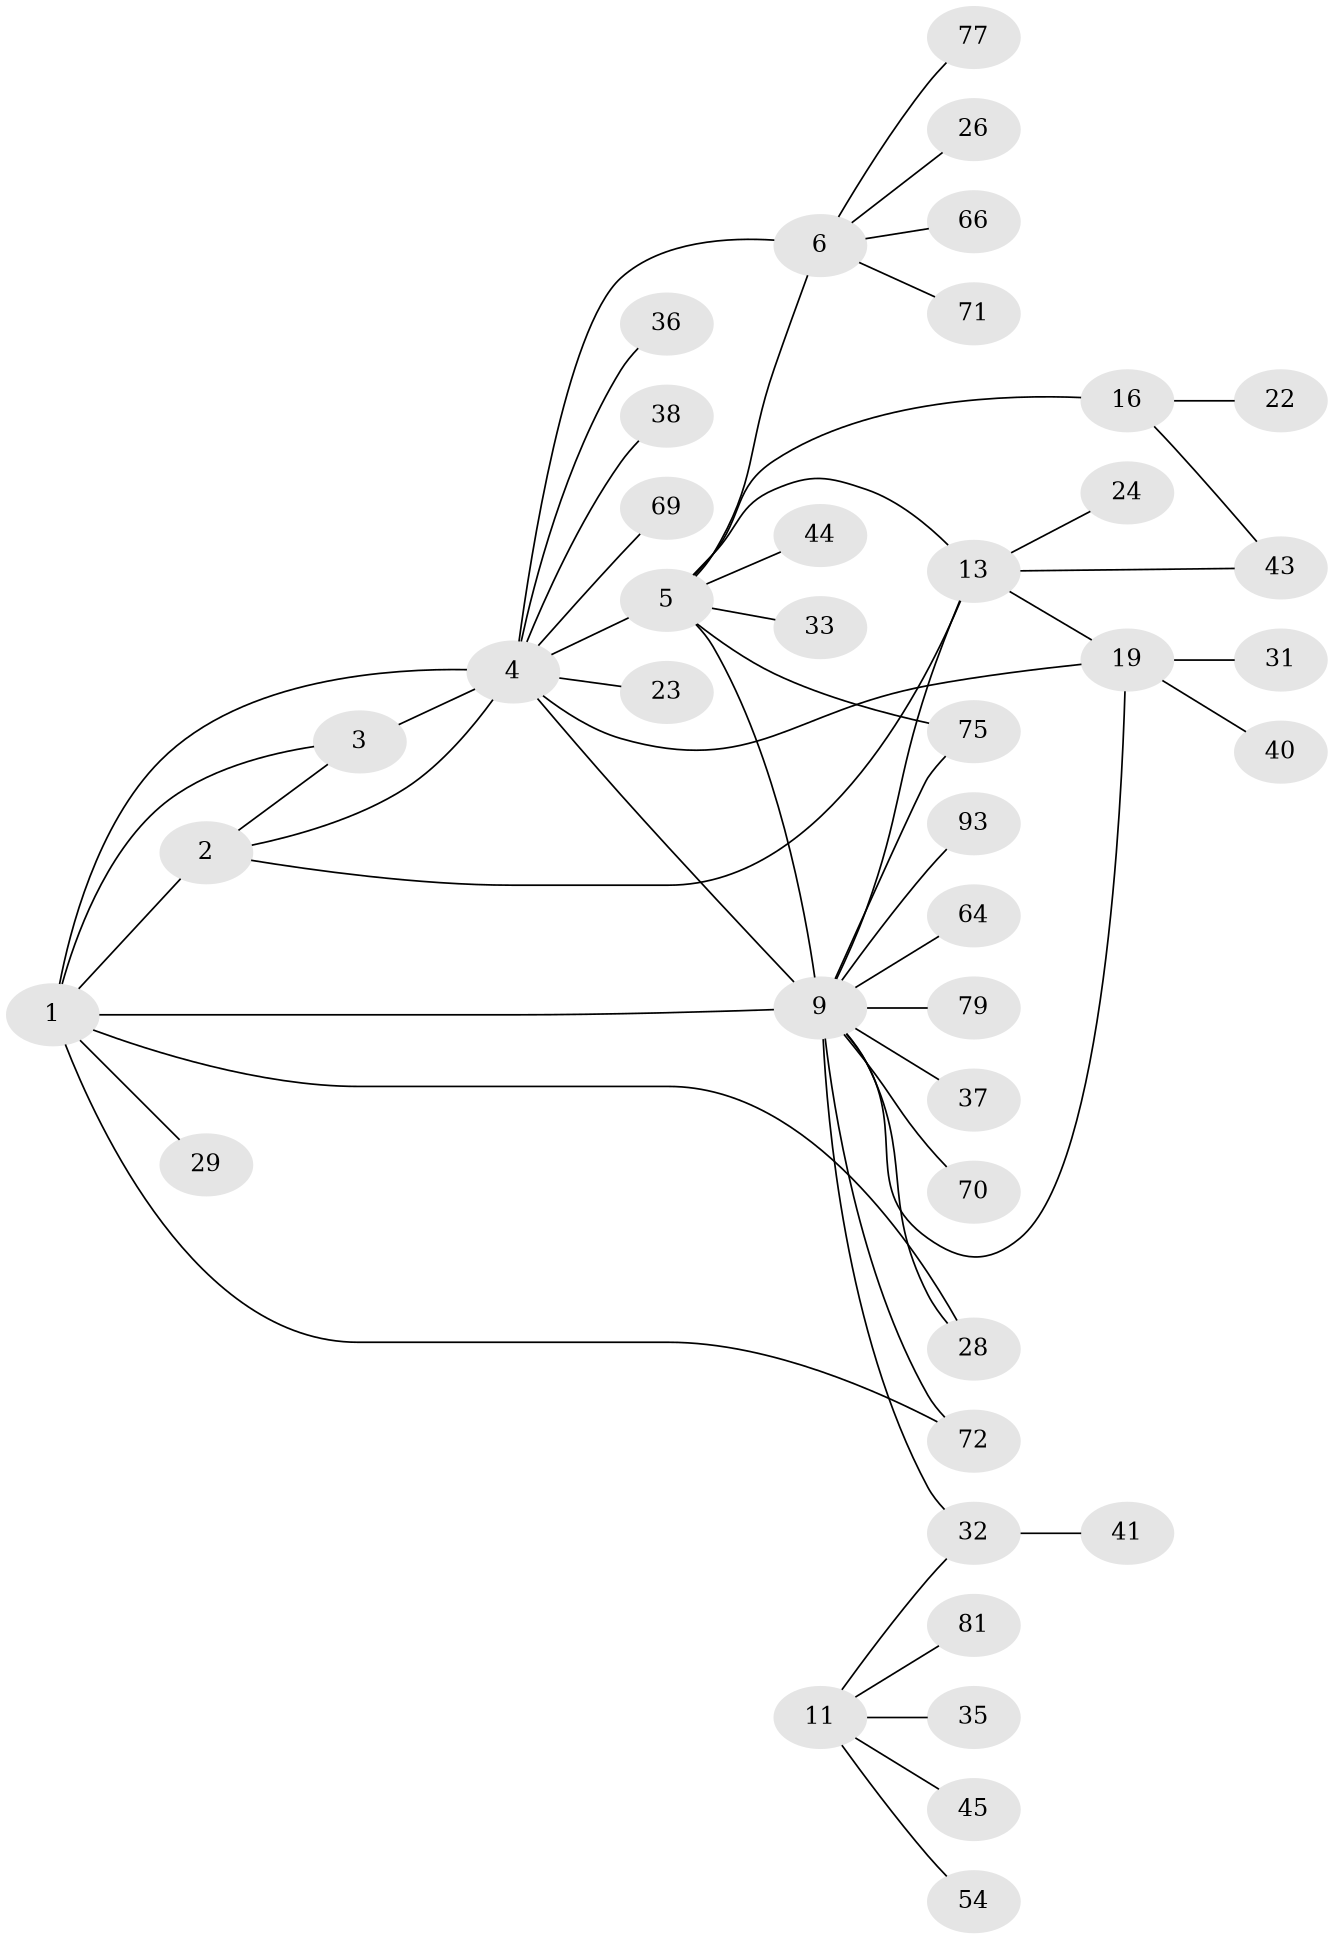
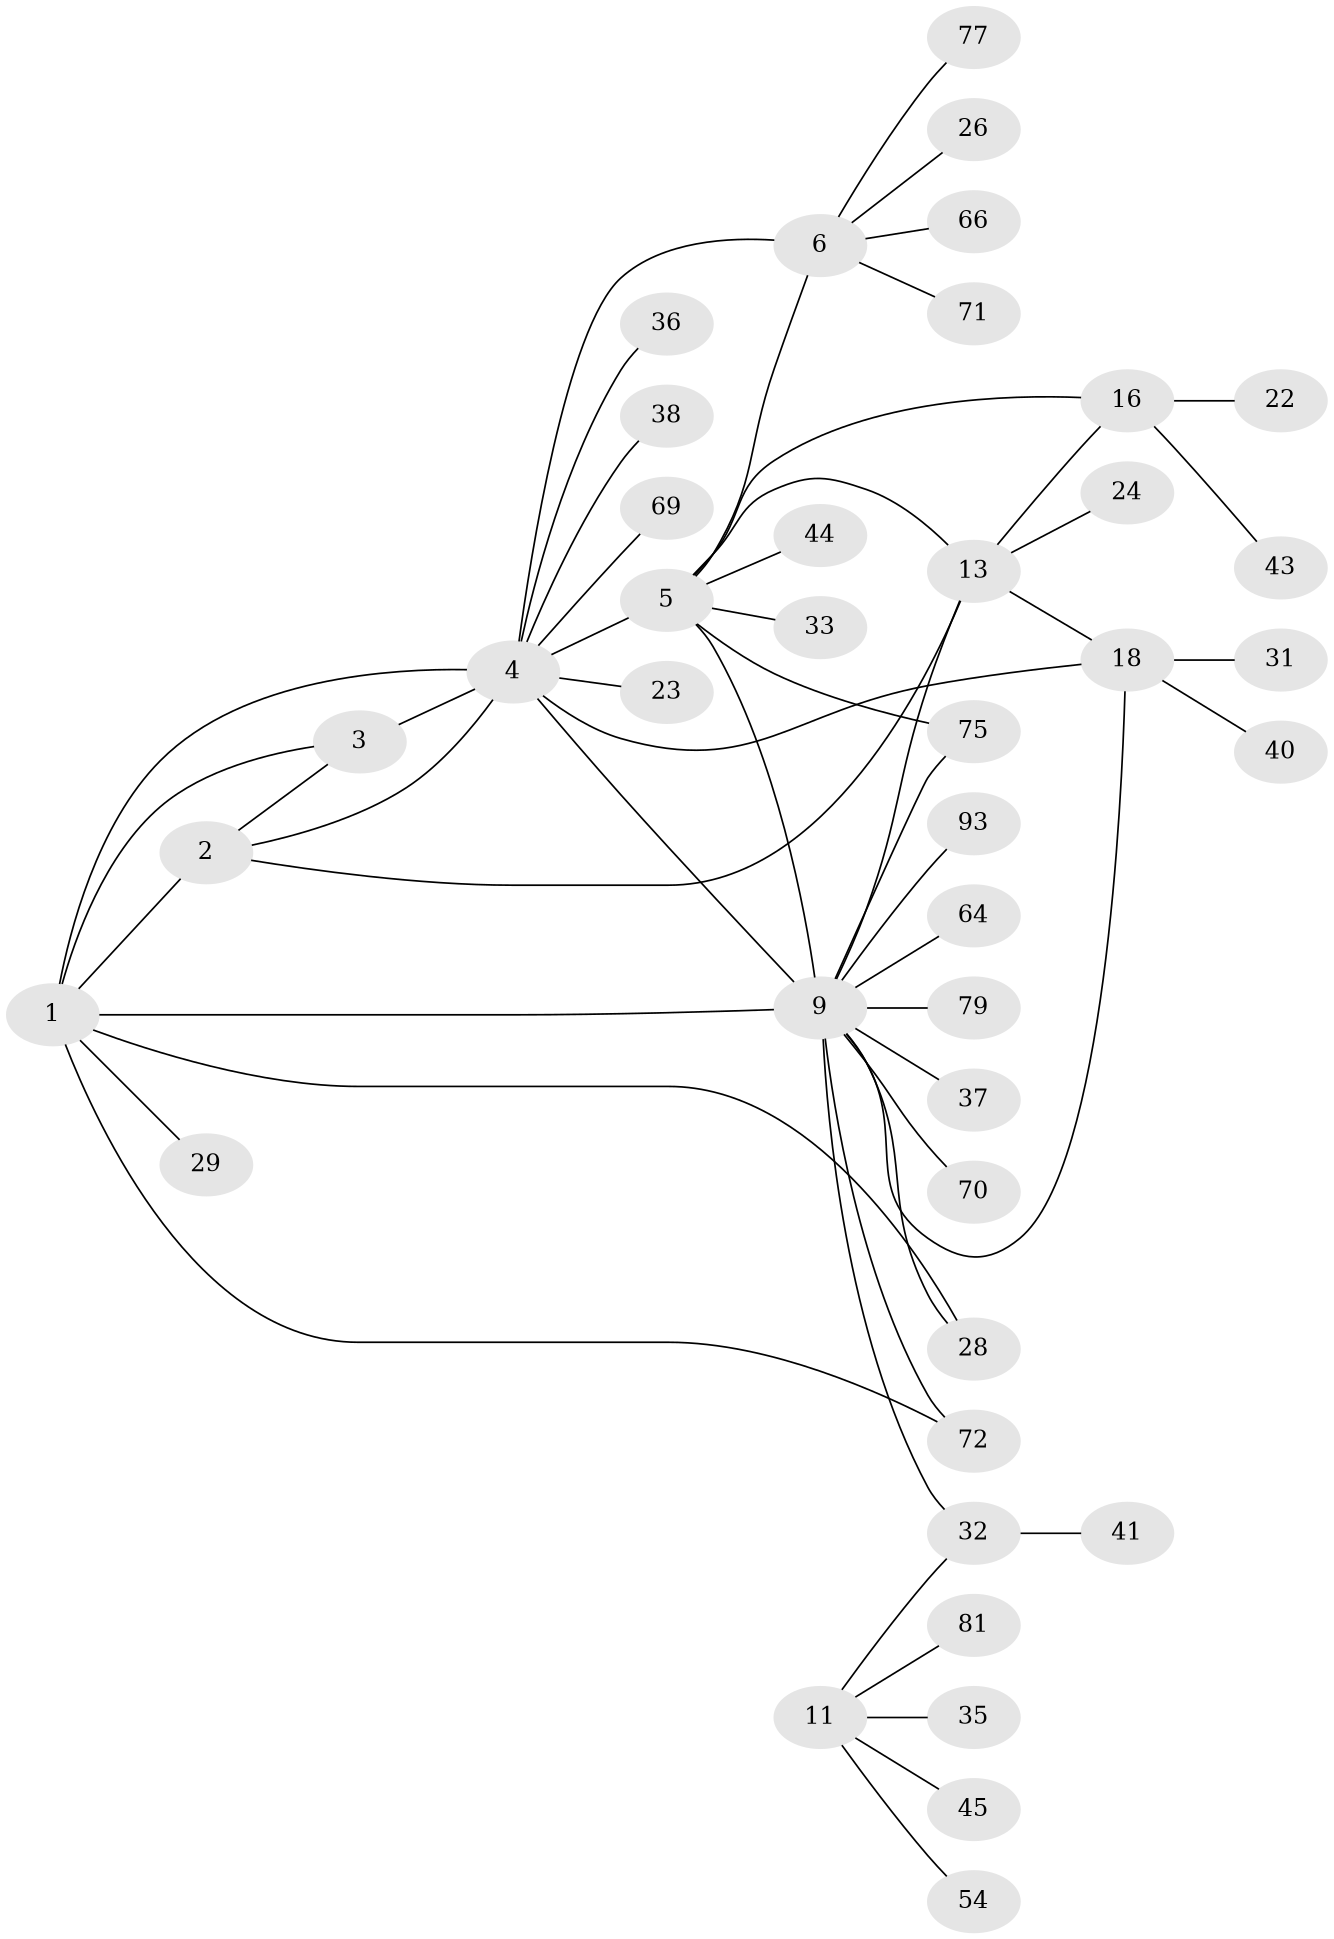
edge "43" -- "13": now "16" -- "13"
node "19": label "19" -> "18"
